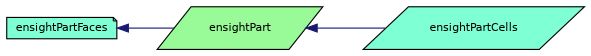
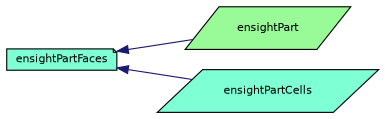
edge "ensightPartCells" -> "ensightPart": now "ensightPartCells" -> "ensightPartFaces"
